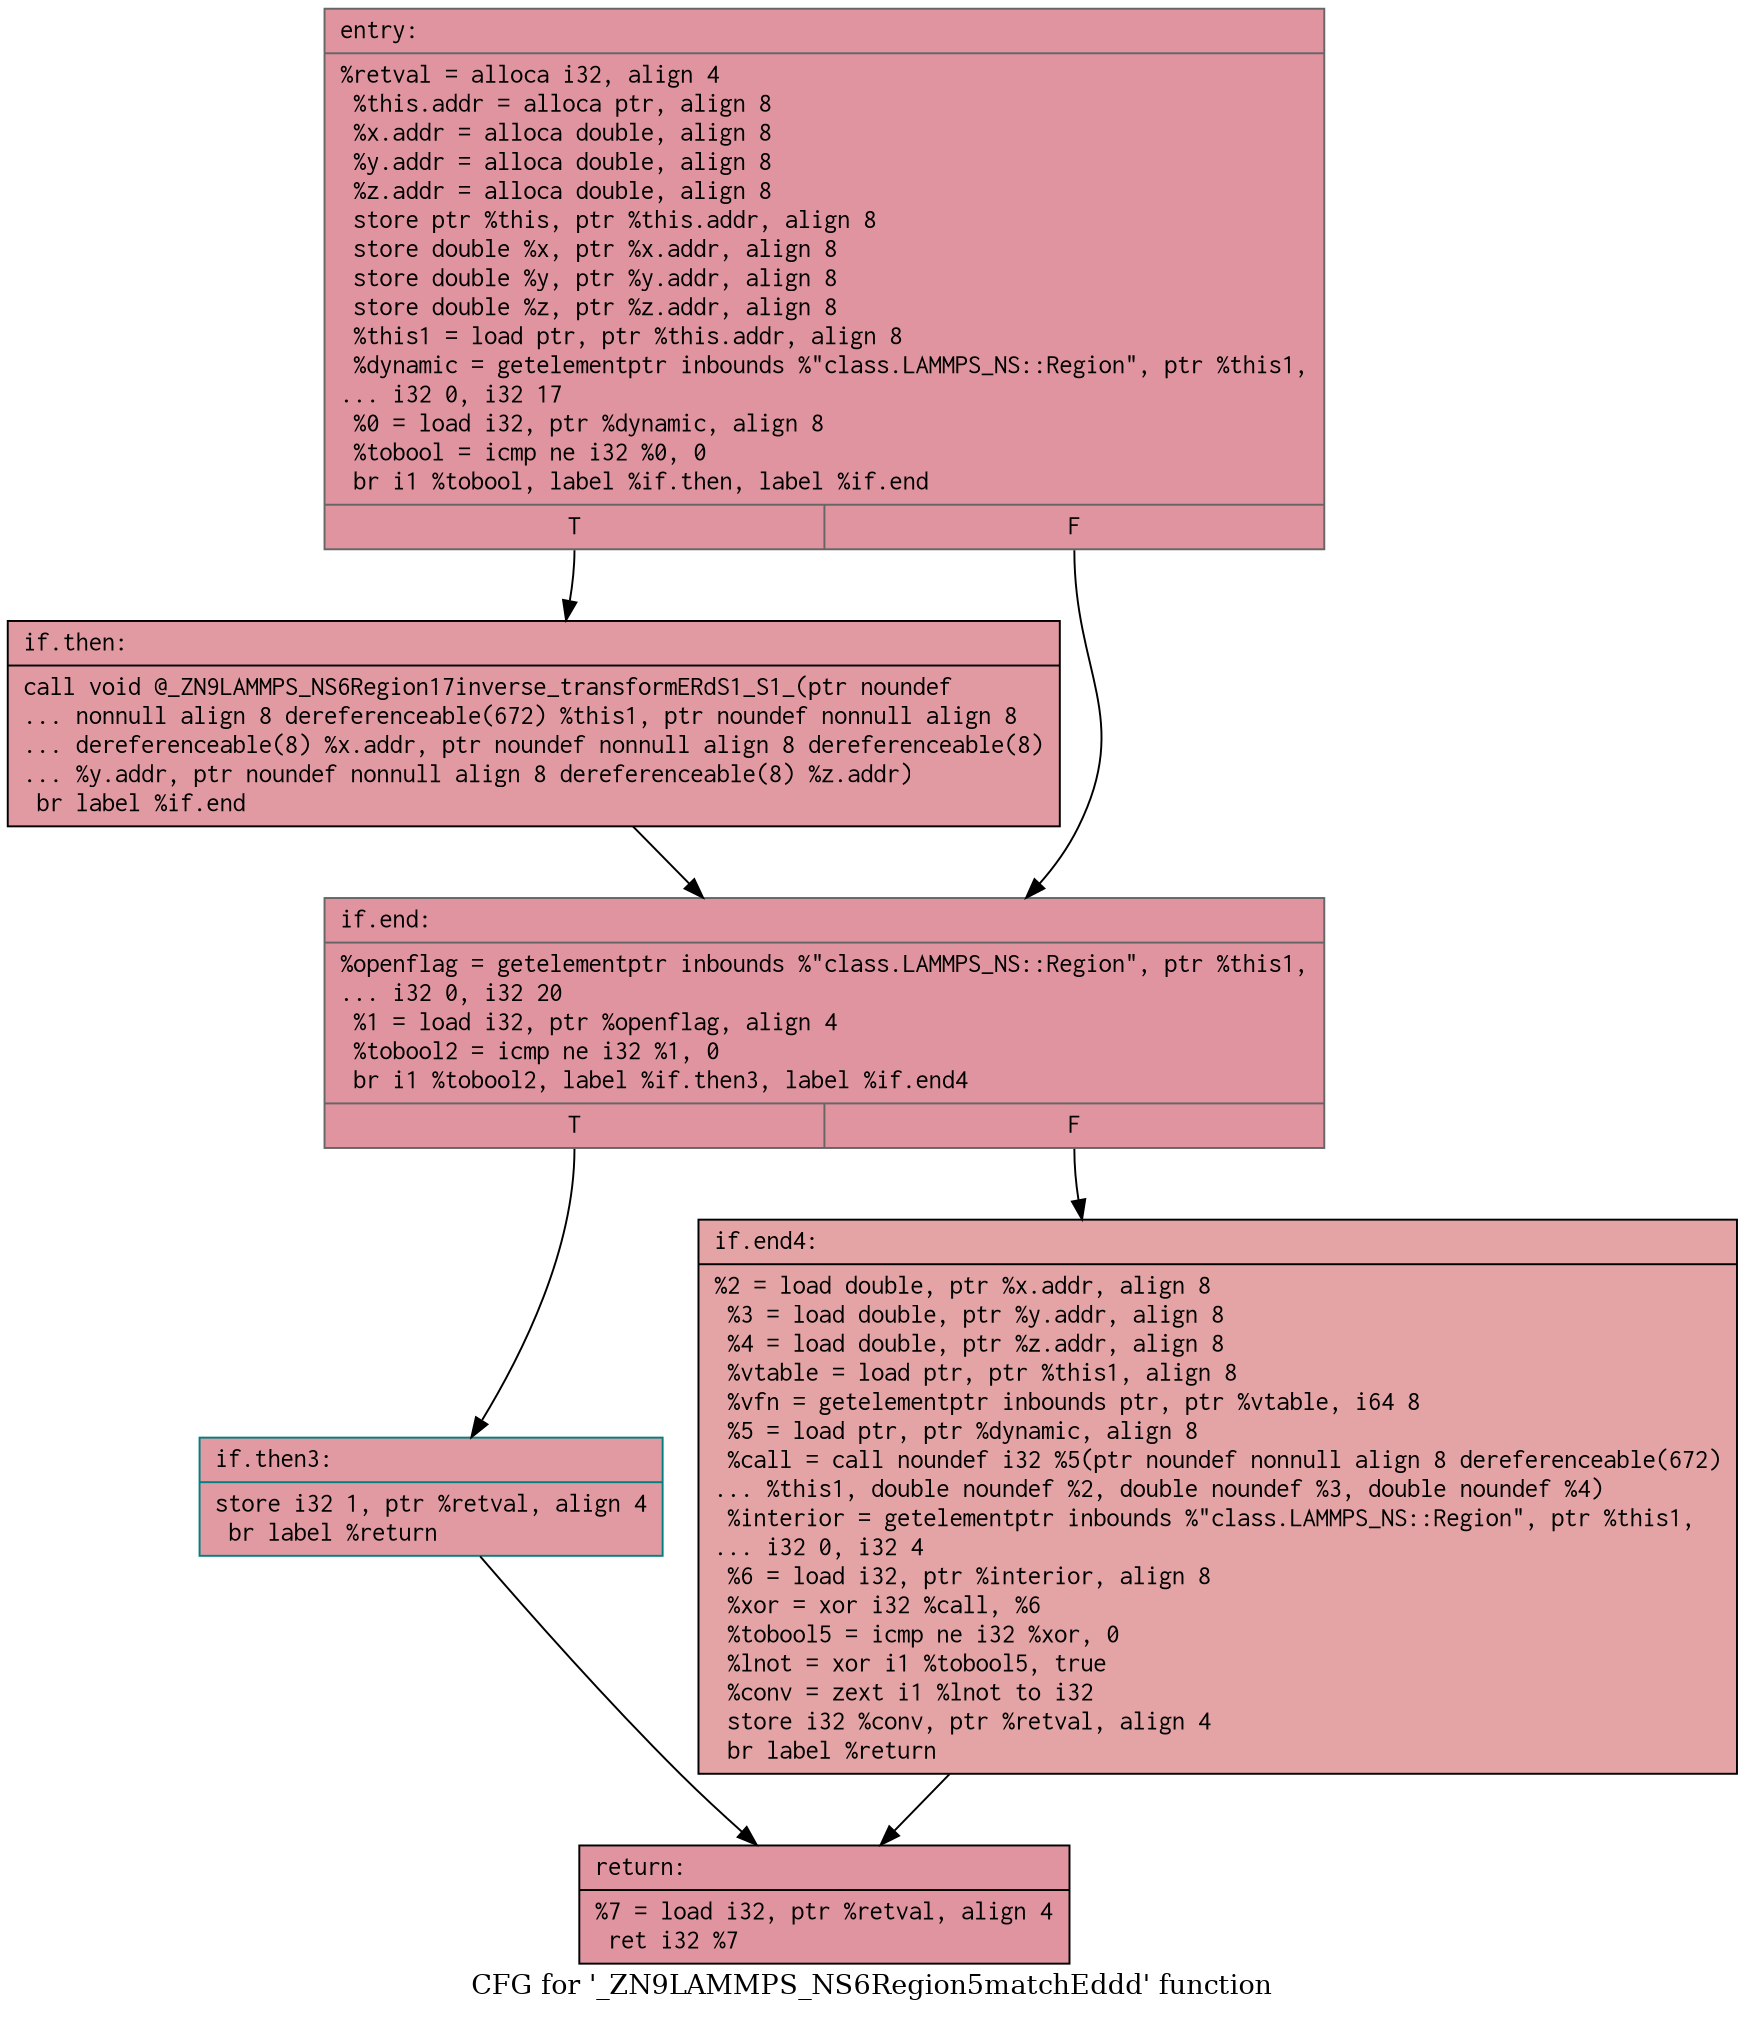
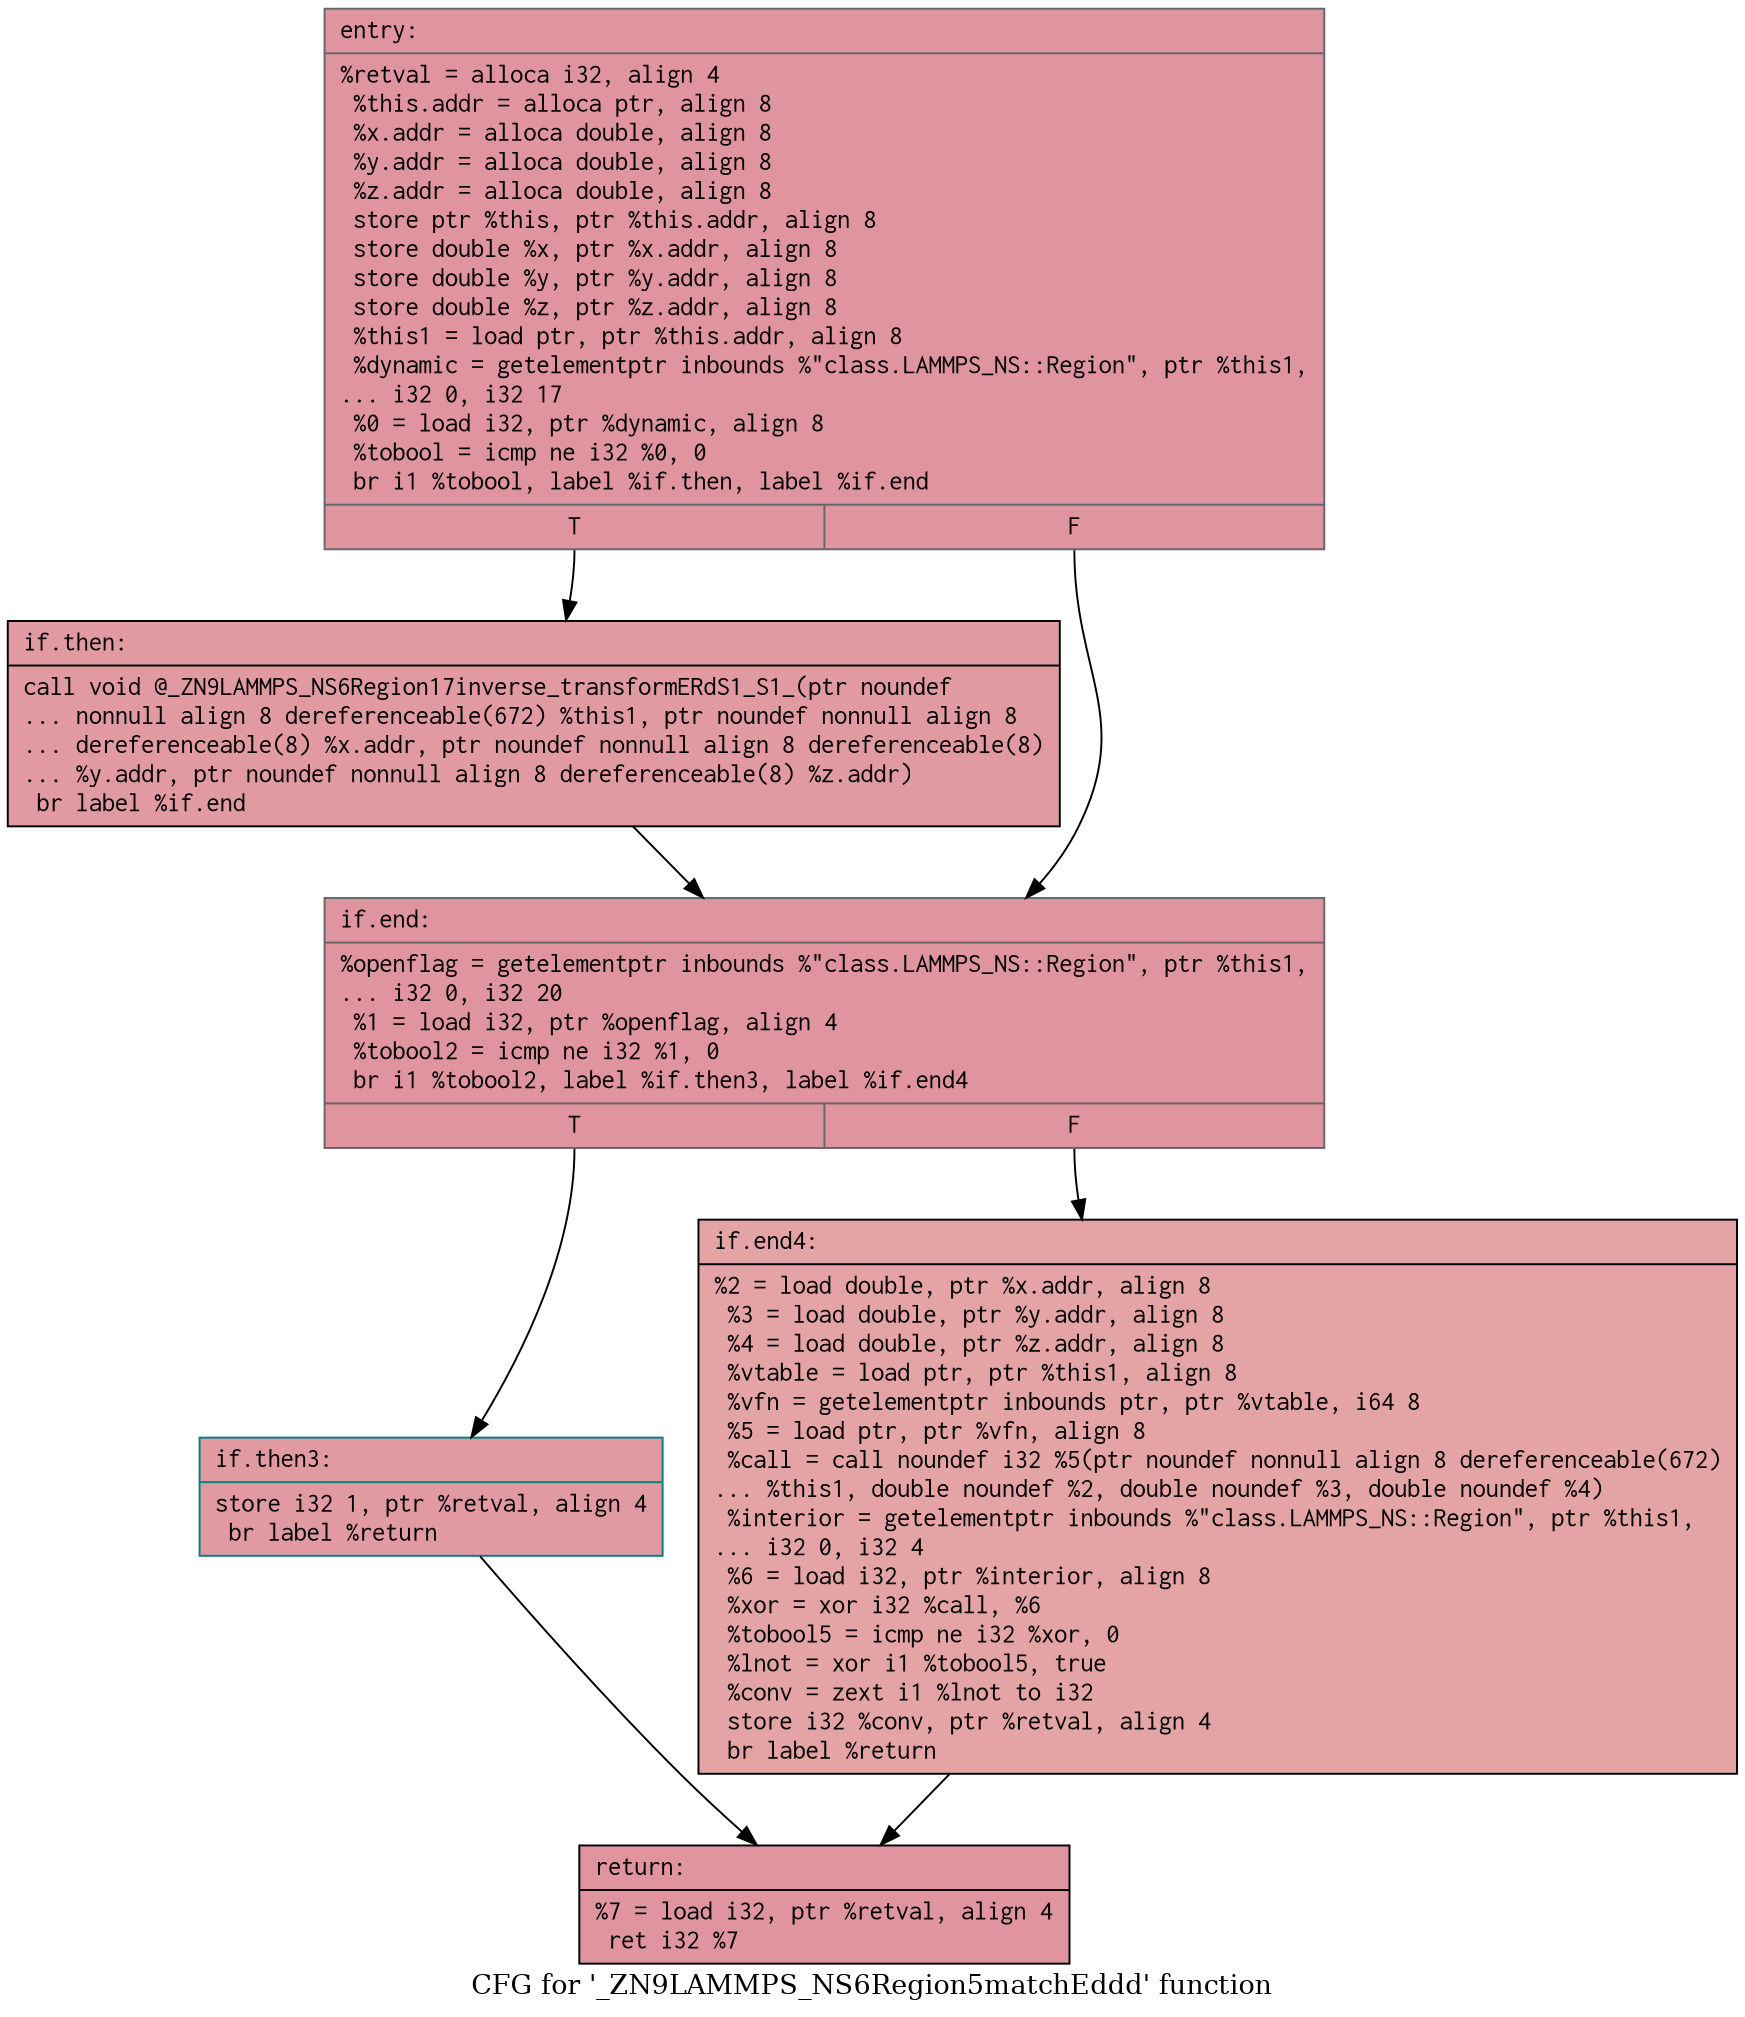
node "if.end4:": text "%5 = load ptr, ptr %dynamic, align 8" -> "%5 = load ptr, ptr %vfn, align 8"
